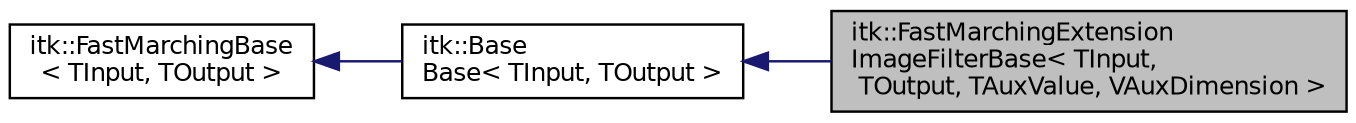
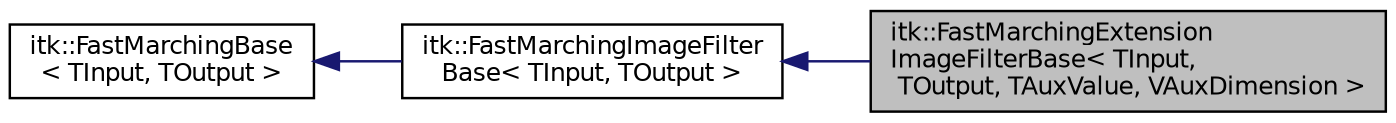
node "itk::Base Base< TInput, TOutput >": label "itk::Base Base< TInput, TOutput >" -> "itk::FastMarchingImageFilter Base< TInput, TOutput >"
